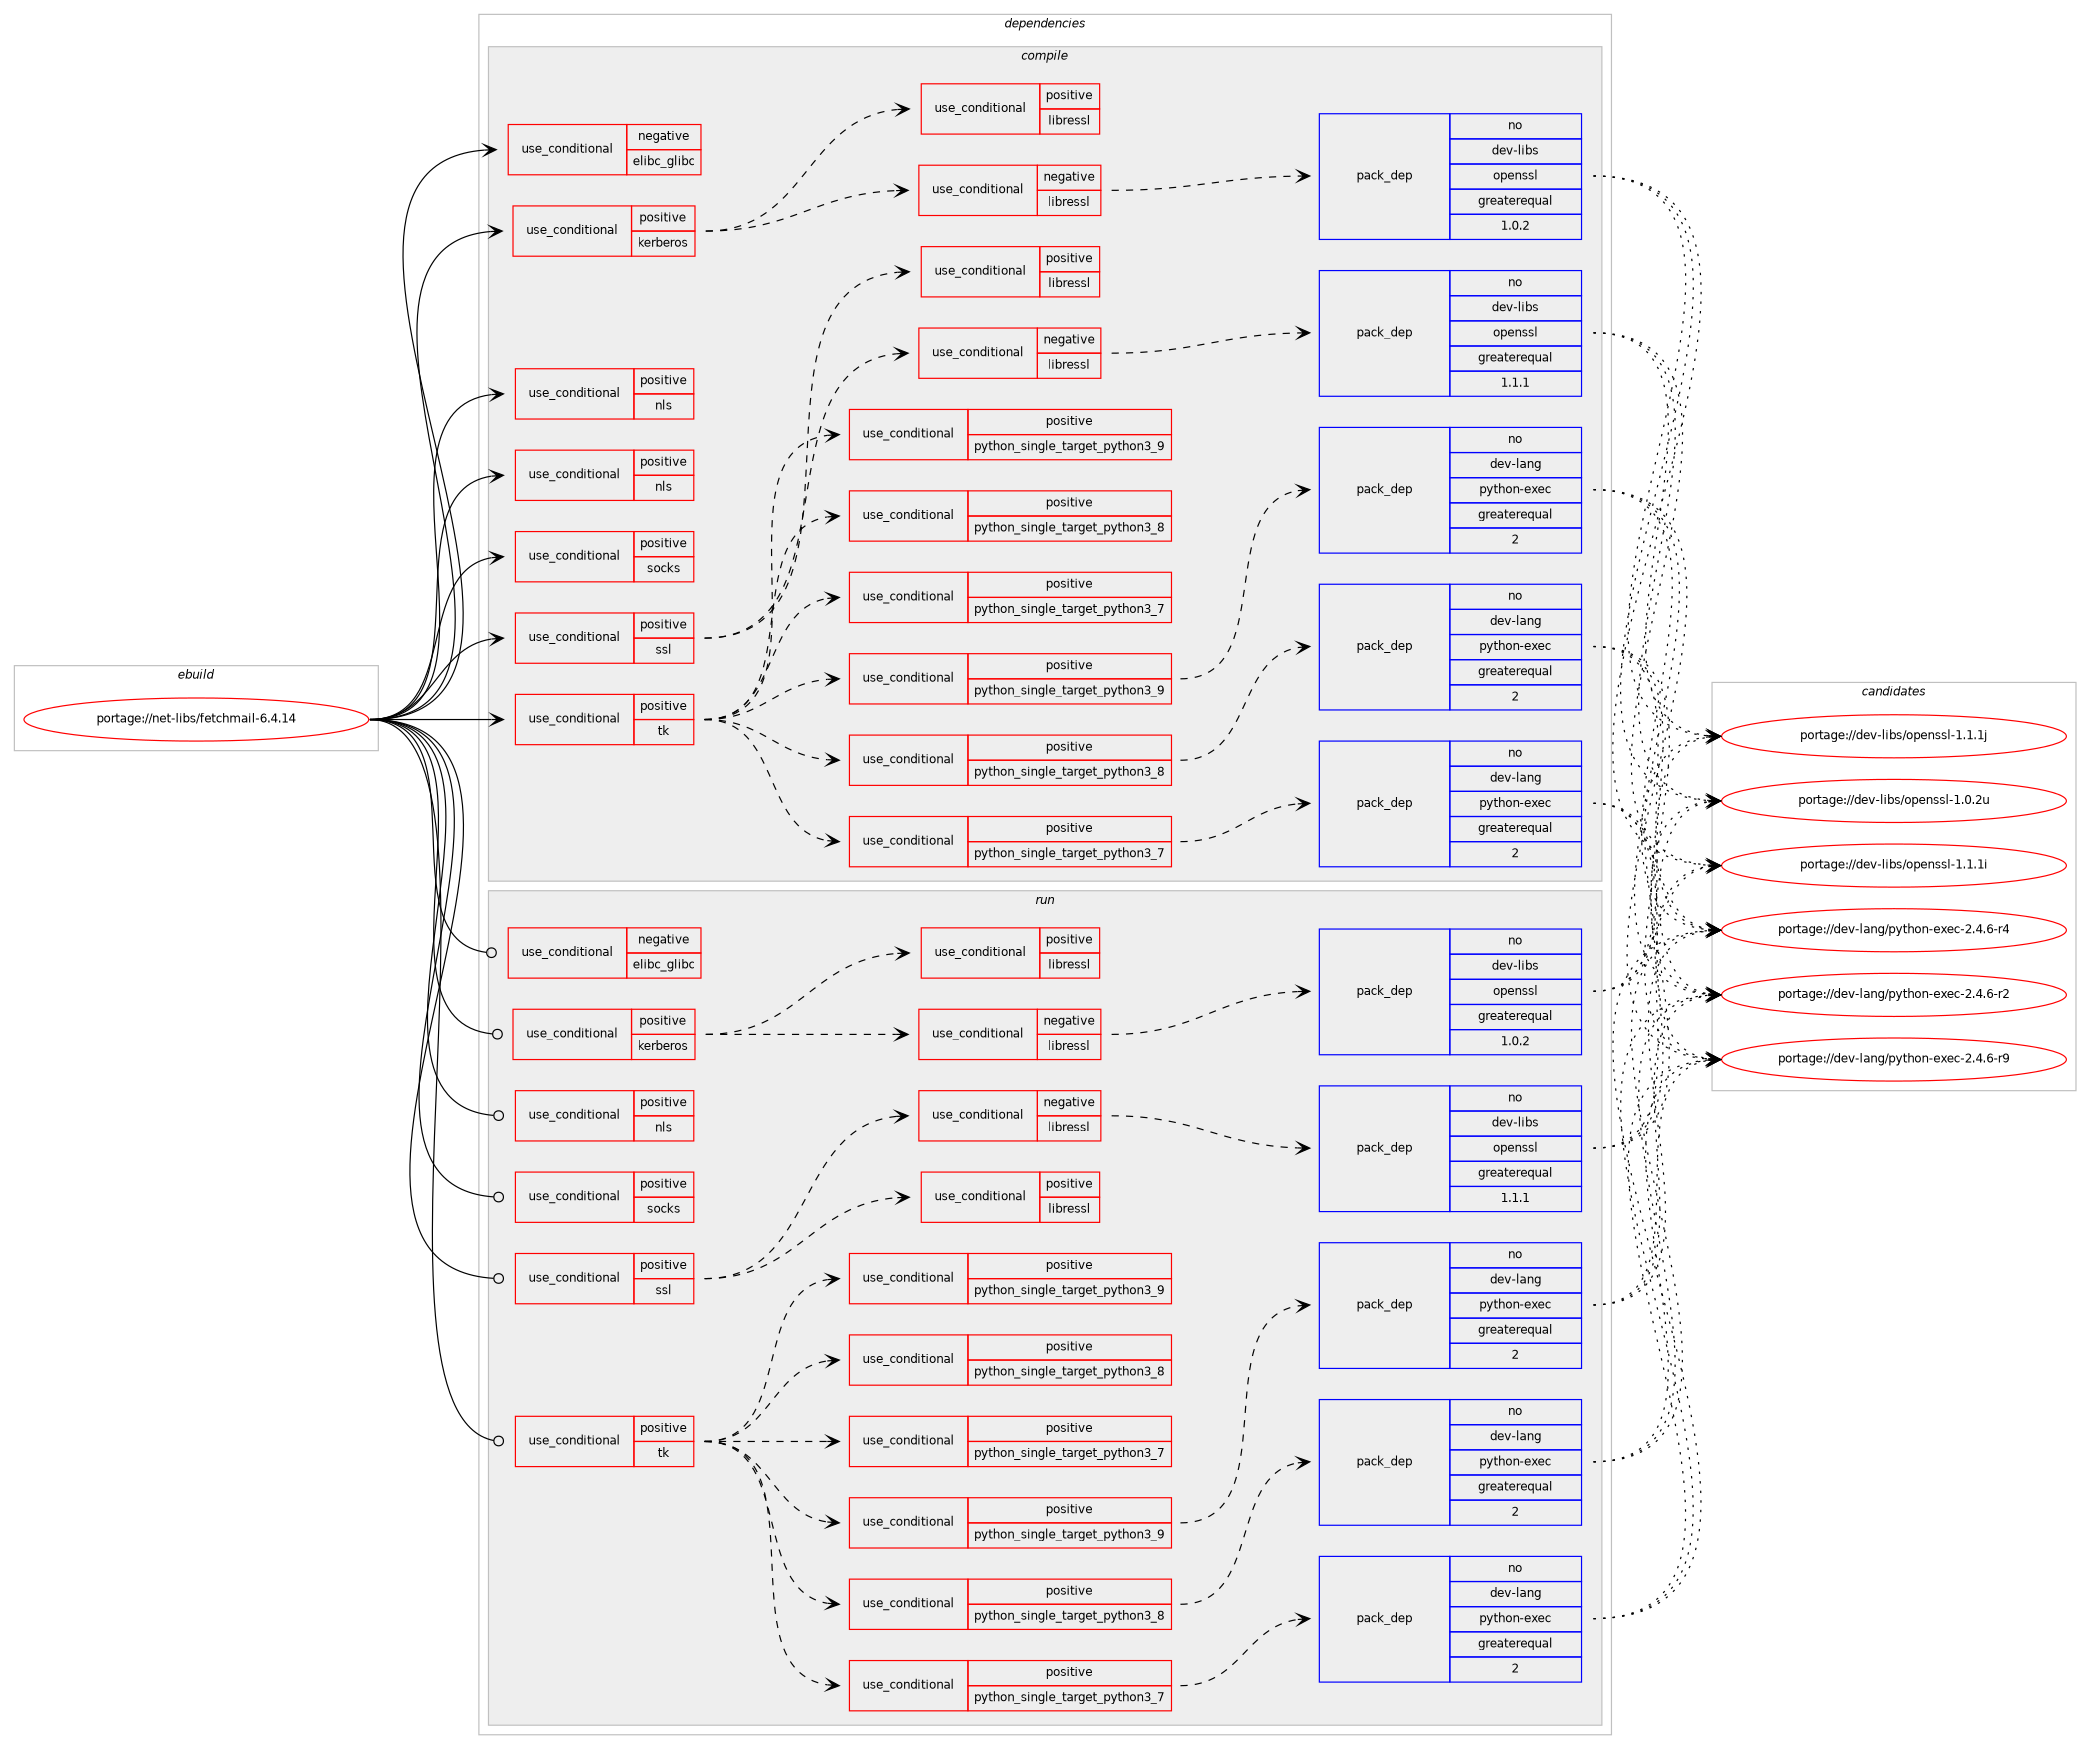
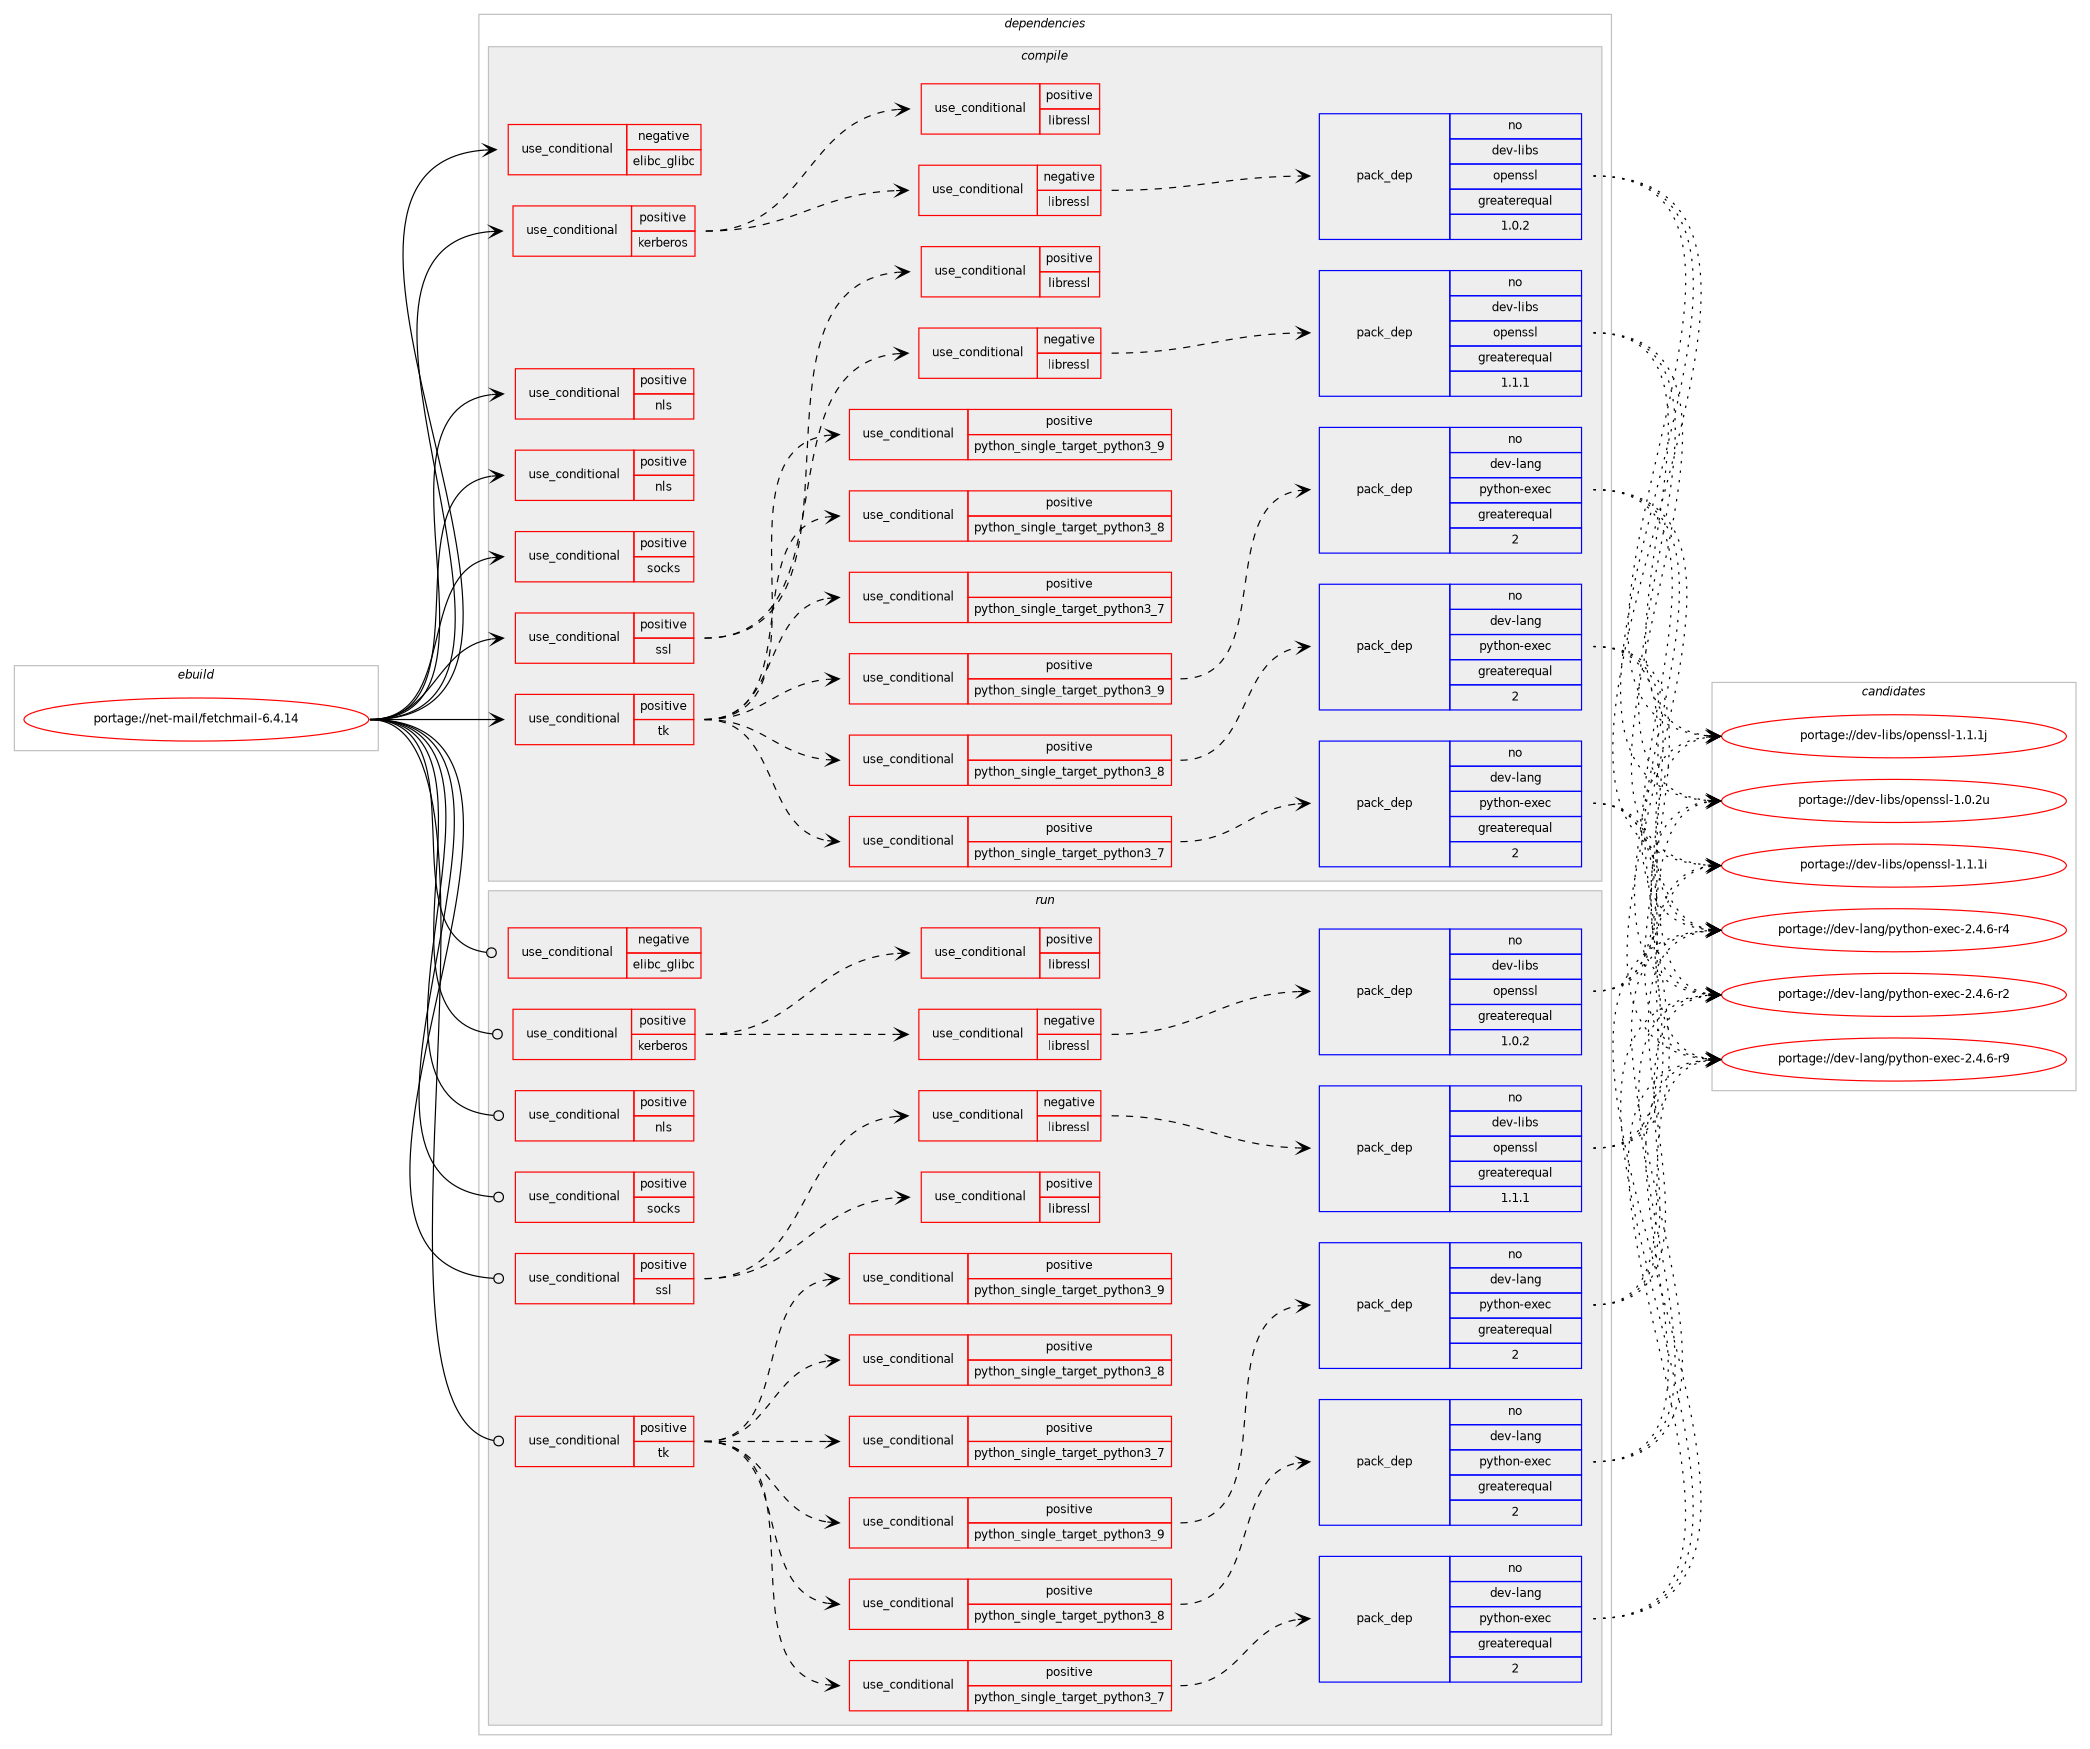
node "portage://net-libs/fetchmail-6.4.14": label "portage://net-libs/fetchmail-6.4.14" -> "portage://net-mail/fetchmail-6.4.14"
